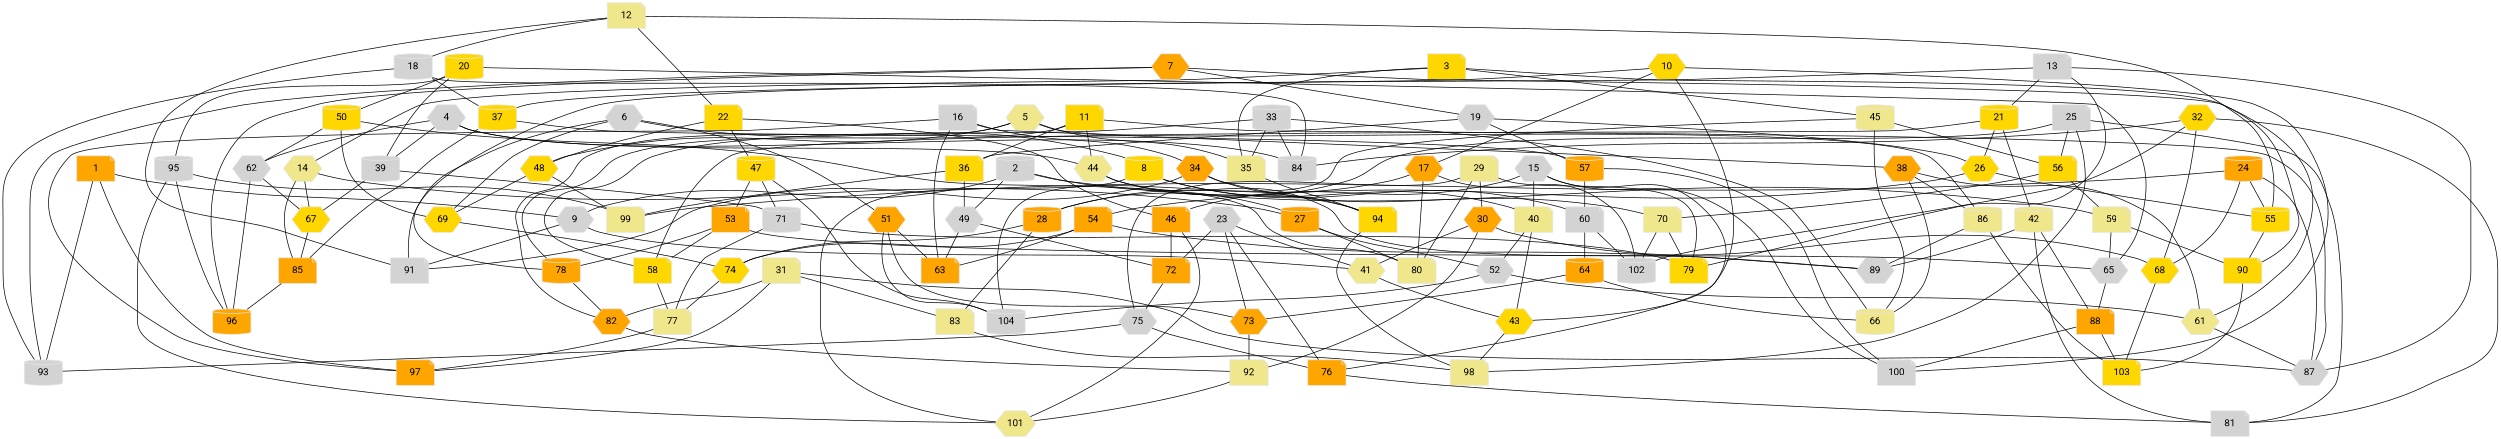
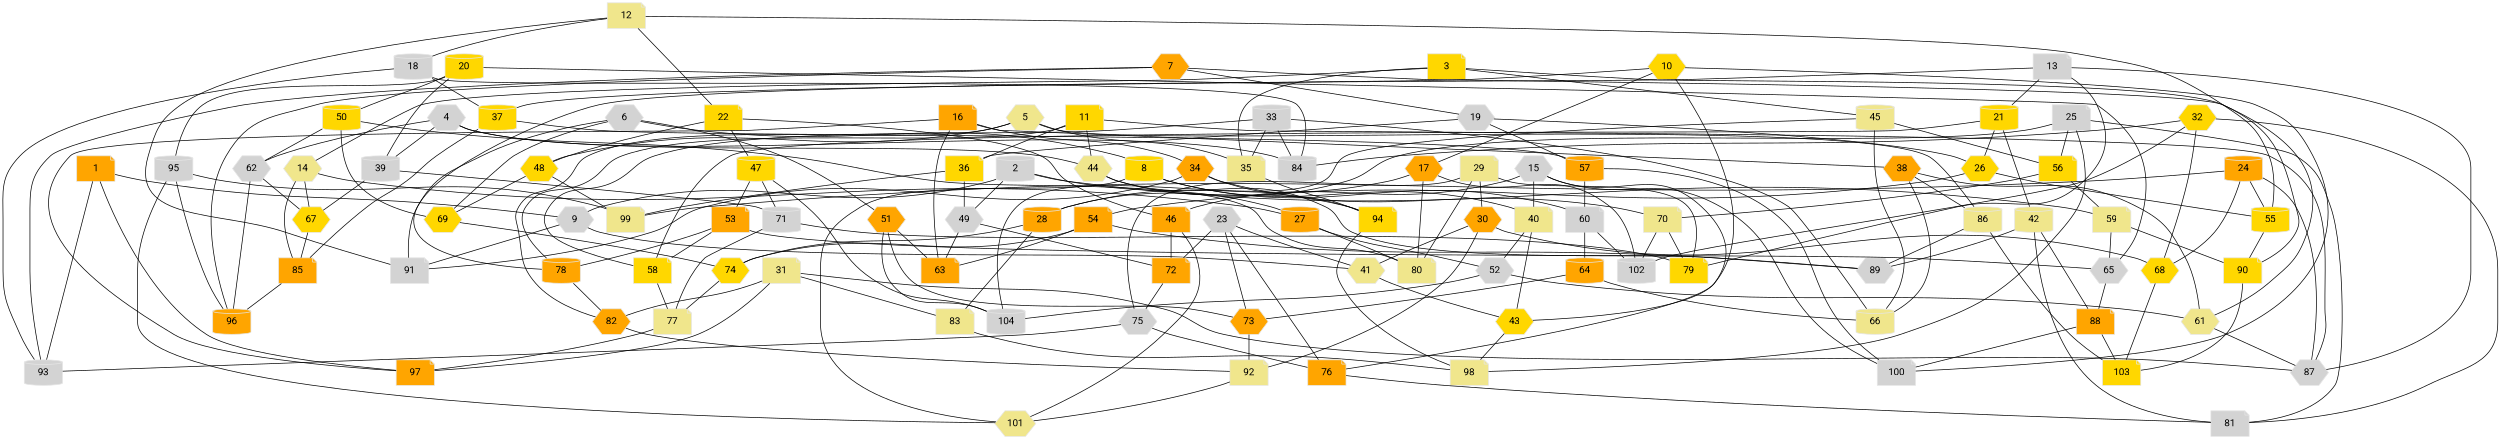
node "16": fillcolor lightgrey -> orange
